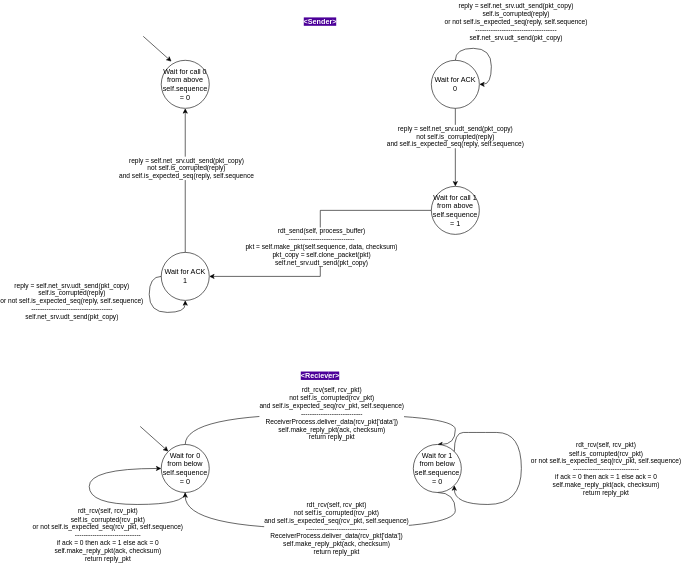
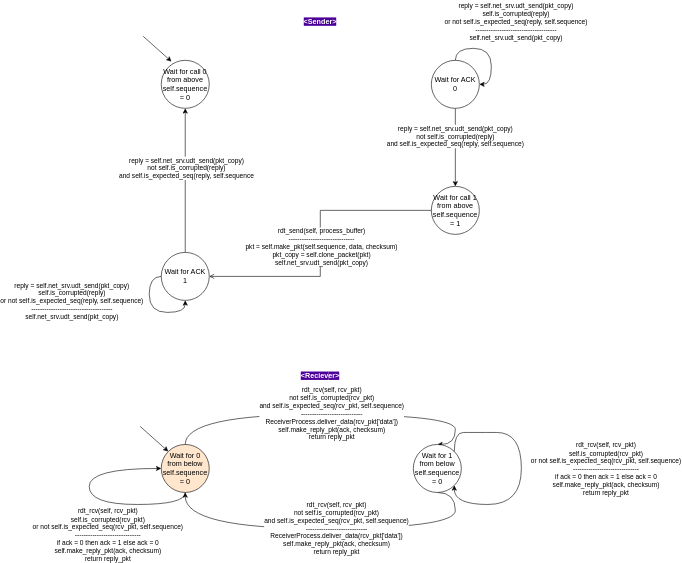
edge "Wait for call 1 from above self.sequence = 1" -> "Wait for ACK 1": arrowhead classic -> open
node "Wait for 0 from below self.sequence = 0": fillcolor #ffffff -> #ffe6cc
